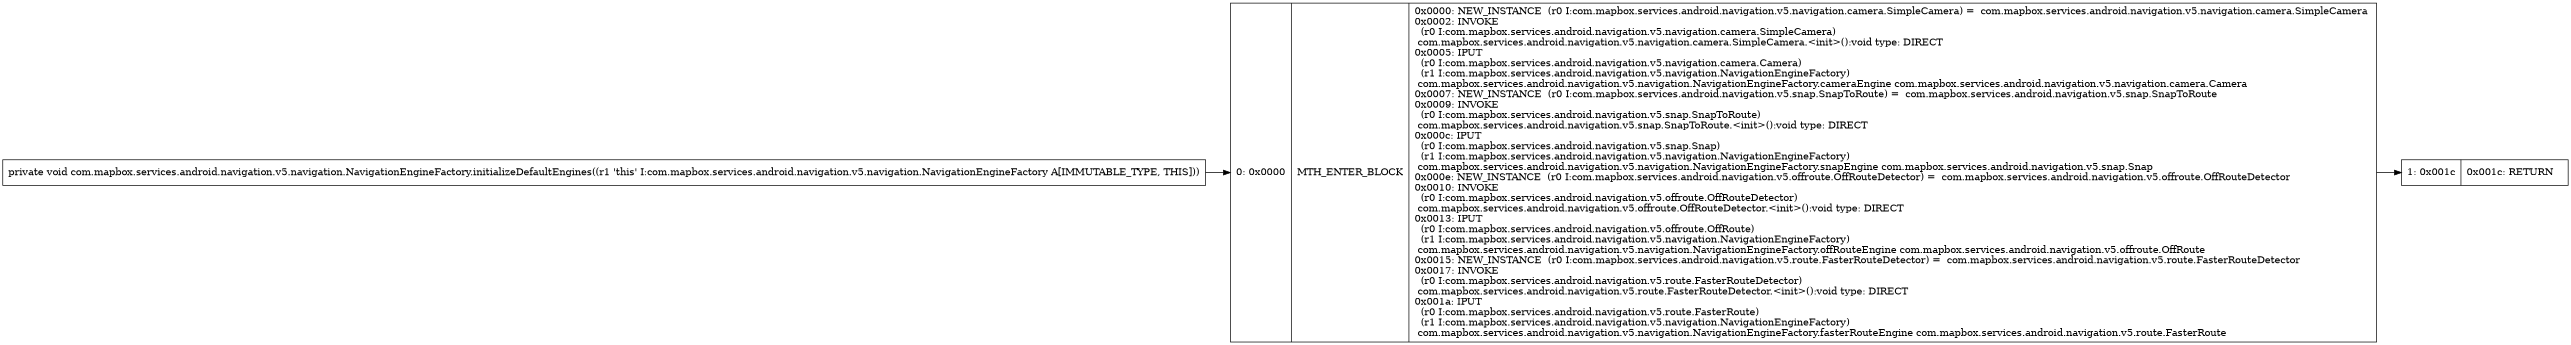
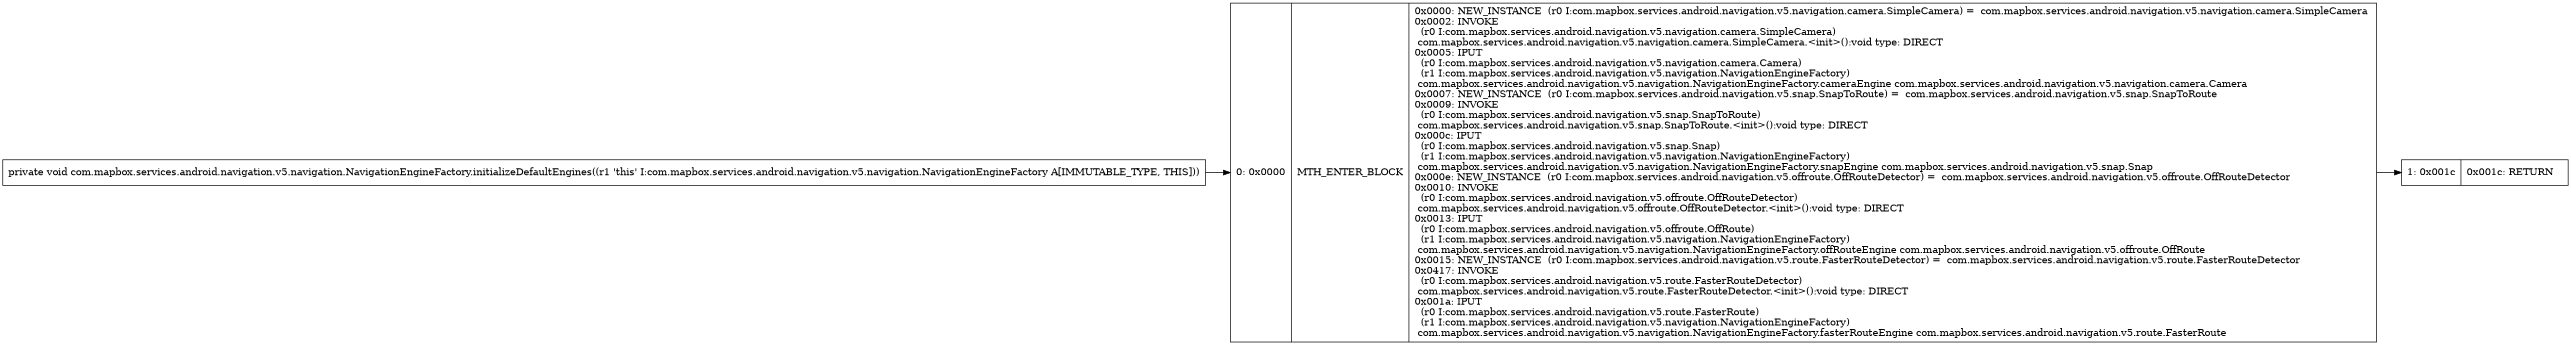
node "0: 0x0000": text "0x0017: INVOKE" -> "0x0417: INVOKE"
